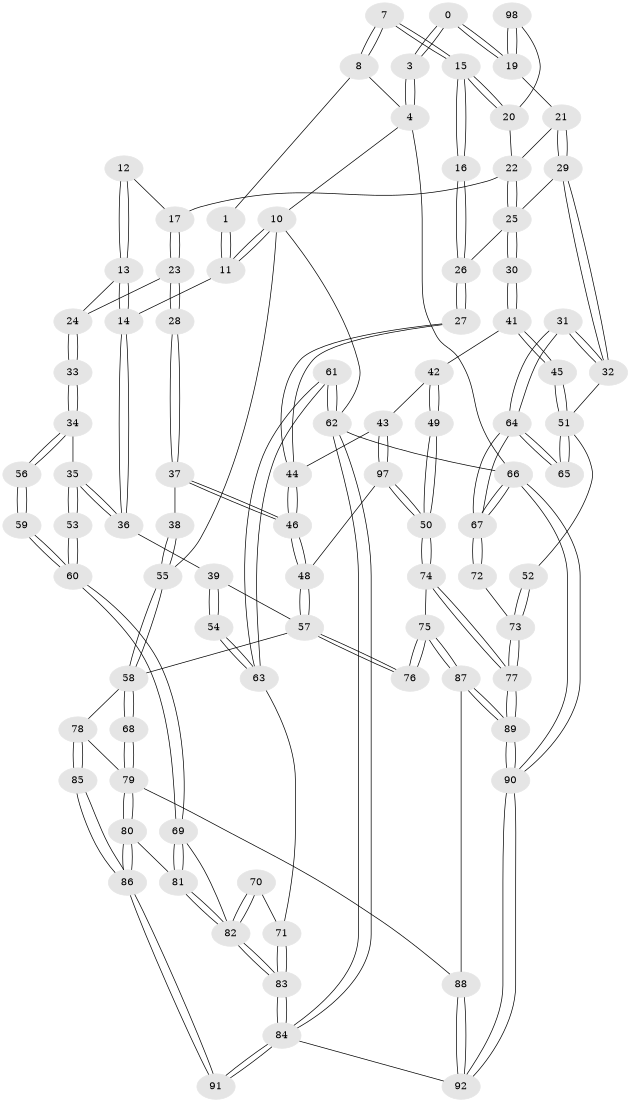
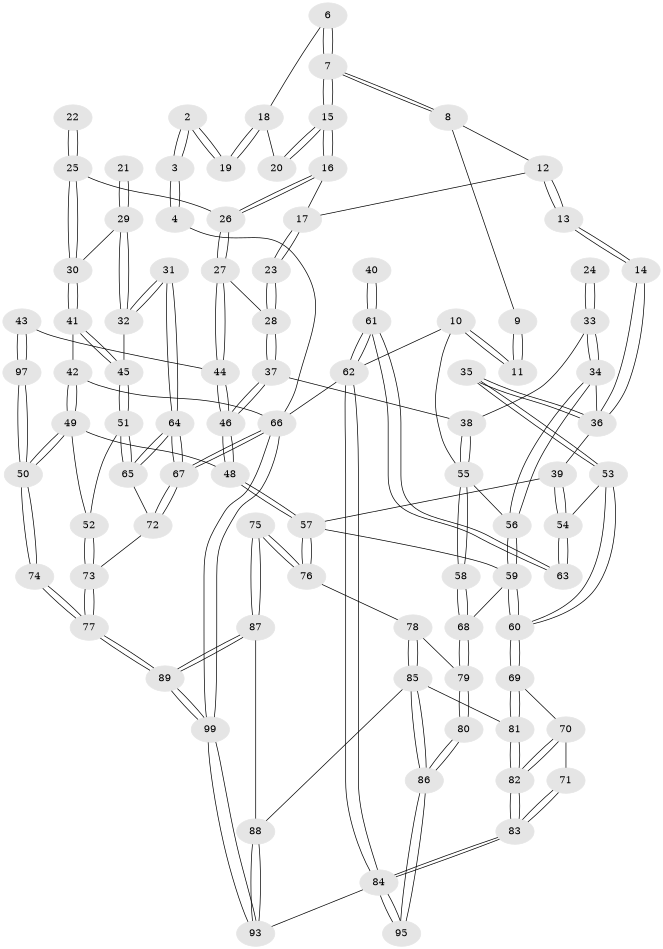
node "6": added
node "0": label "0" -> "2"
node "98": label "98" -> "18"
edge "8" -- "4": now "8" -- "12"
edge "19" -- "21": removed
edge "20" -- "22": removed
edge "21" -- "22": removed
edge "4" -- "10": removed
edge "22" -- "17": now "16" -- "17"
edge "29" -- "25": now "29" -- "30"
node "1": label "1" -> "9"
node "40": added
edge "13" -- "24": removed
edge "23" -- "24": removed
edge "11" -- "14": removed
edge "27" -- "28": added
edge "33" -- "38": added
edge "42" -- "43": now "42" -- "66"
edge "32" -- "51": now "32" -- "45"
edge "34" -- "35": now "34" -- "36"
edge "49" -- "52": added
edge "65" -- "72": added
edge "55" -- "56": added
edge "53" -- "54": added
edge "97" -- "48": now "49" -- "48"
edge "74" -- "75": removed
edge "59" -- "68": added
edge "57" -- "58": now "57" -- "59"
edge "58" -- "78": now "76" -- "78"
node "90": label "90" -> "99"
edge "63" -- "71": removed
edge "80" -- "81": now "85" -- "81"
edge "79" -- "88": now "85" -- "88"
edge "69" -- "82": now "69" -- "70"
node "91": label "91" -> "95"
node "92": label "92" -> "93"
